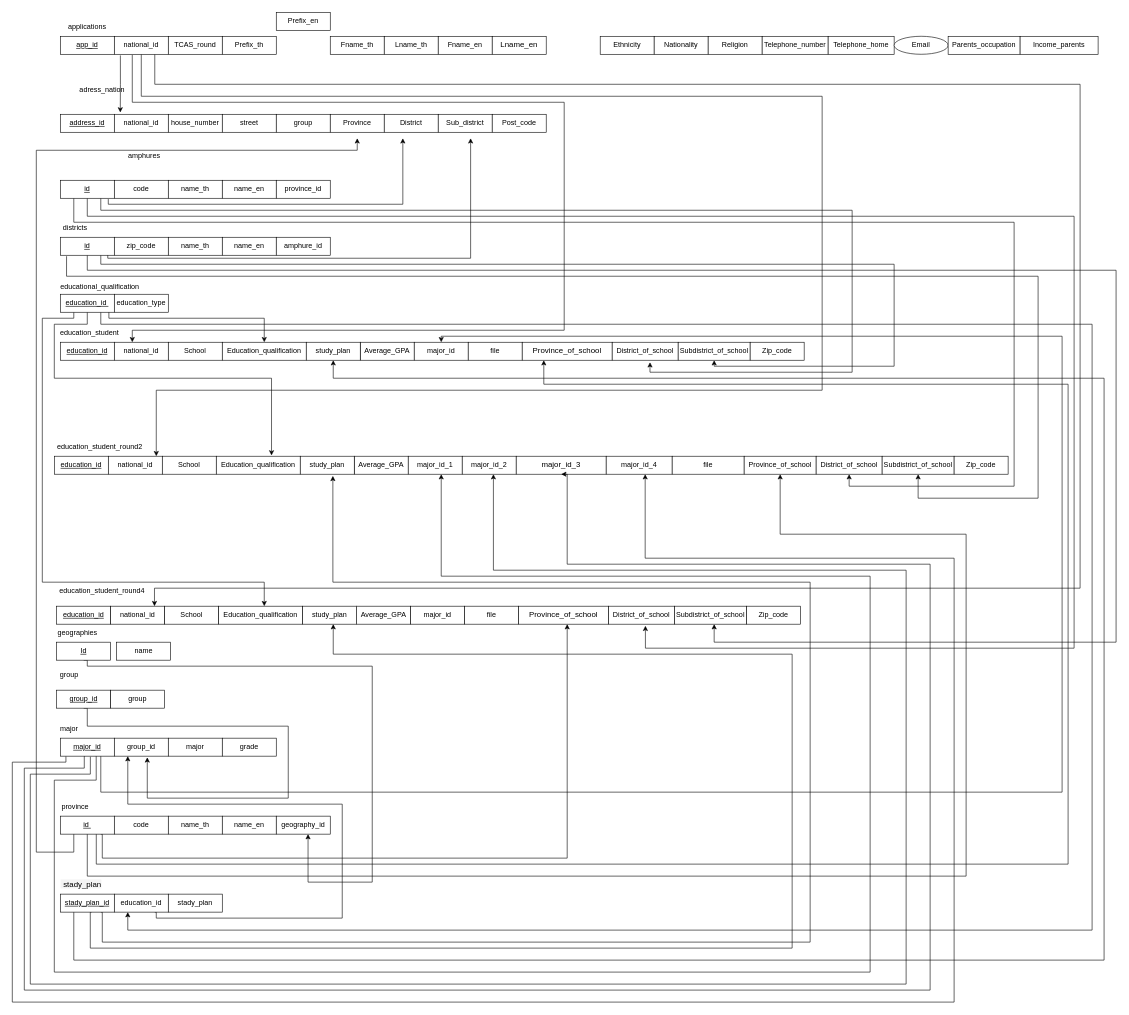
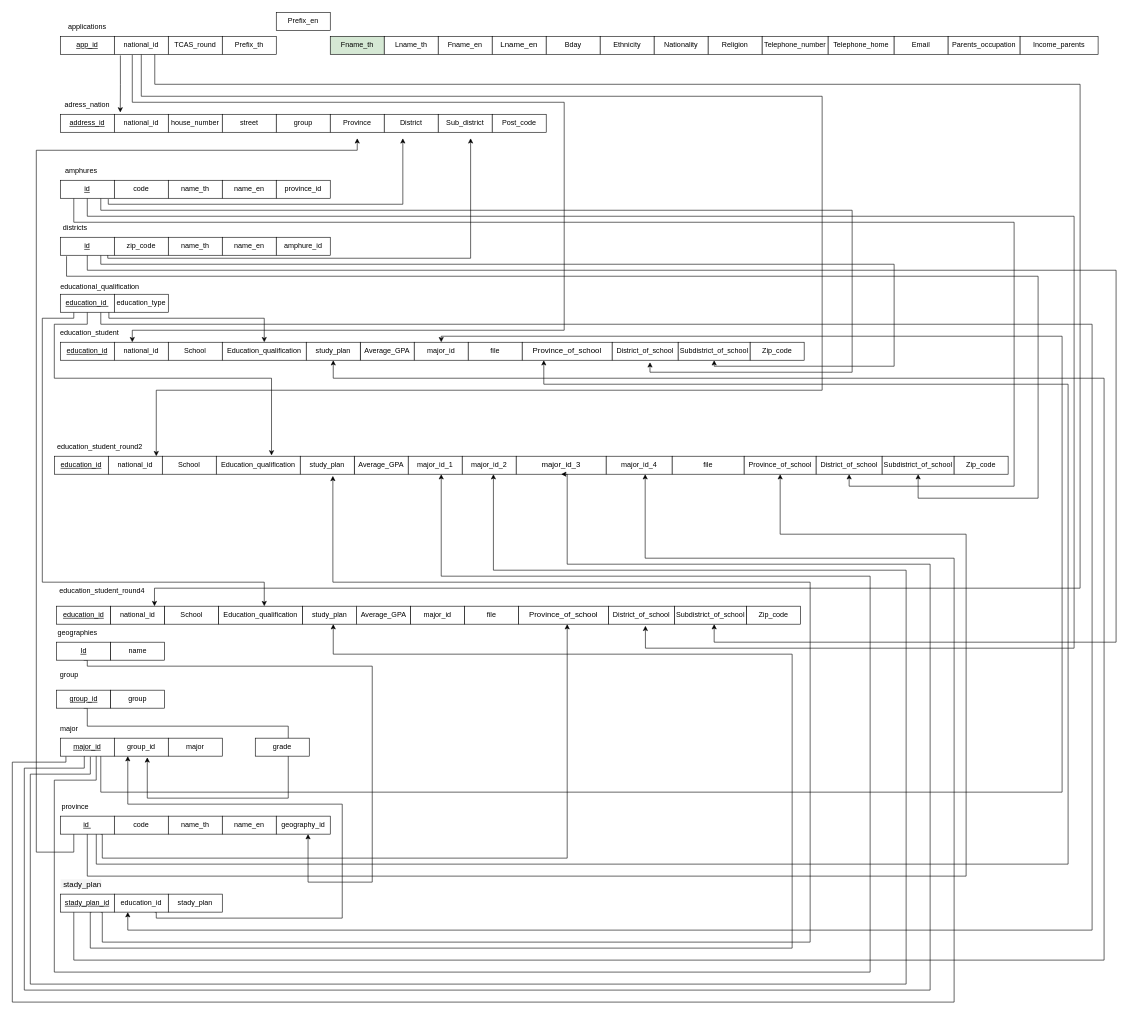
node "Fname_th": fillcolor #ffffff -> #d5e8d4
node "Bday": added
node "Email": shape ellipse -> rectangle
node "adress_nation": moved (102, 90) -> (87, 105)
node "amphures": moved (144, 156) -> (81, 171)
node "name": moved (144, 651) -> (138, 651)
node "grade": moved (249, 747) -> (282, 747)
